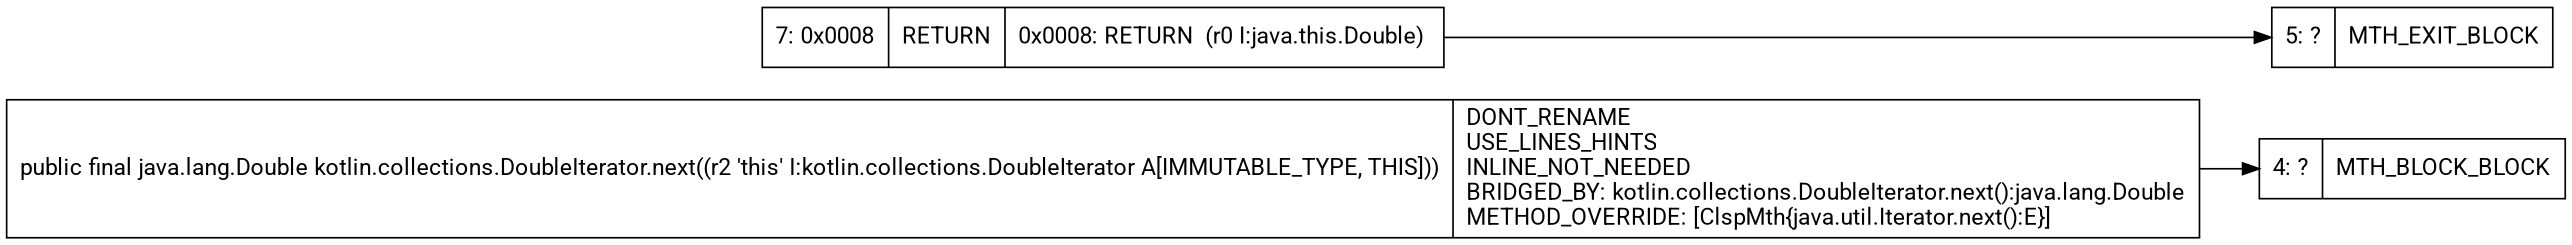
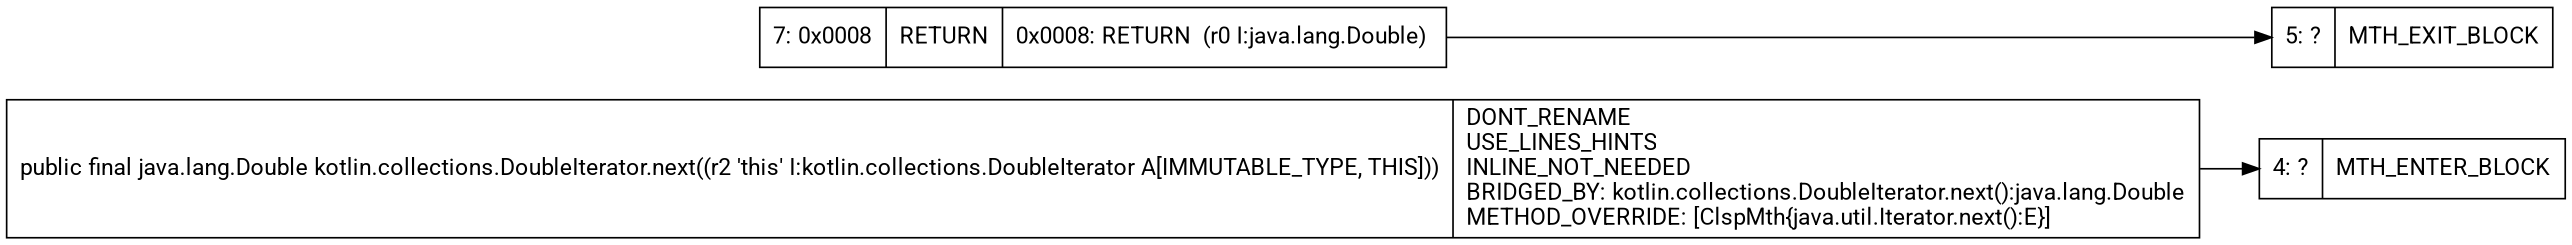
node "7: 0x0008": text "0x0008: RETURN  (r0 I:java.this.Double)" -> "0x0008: RETURN  (r0 I:java.lang.Double)"
node "4: ?": text "MTH_BLOCK_BLOCK" -> "MTH_ENTER_BLOCK"
